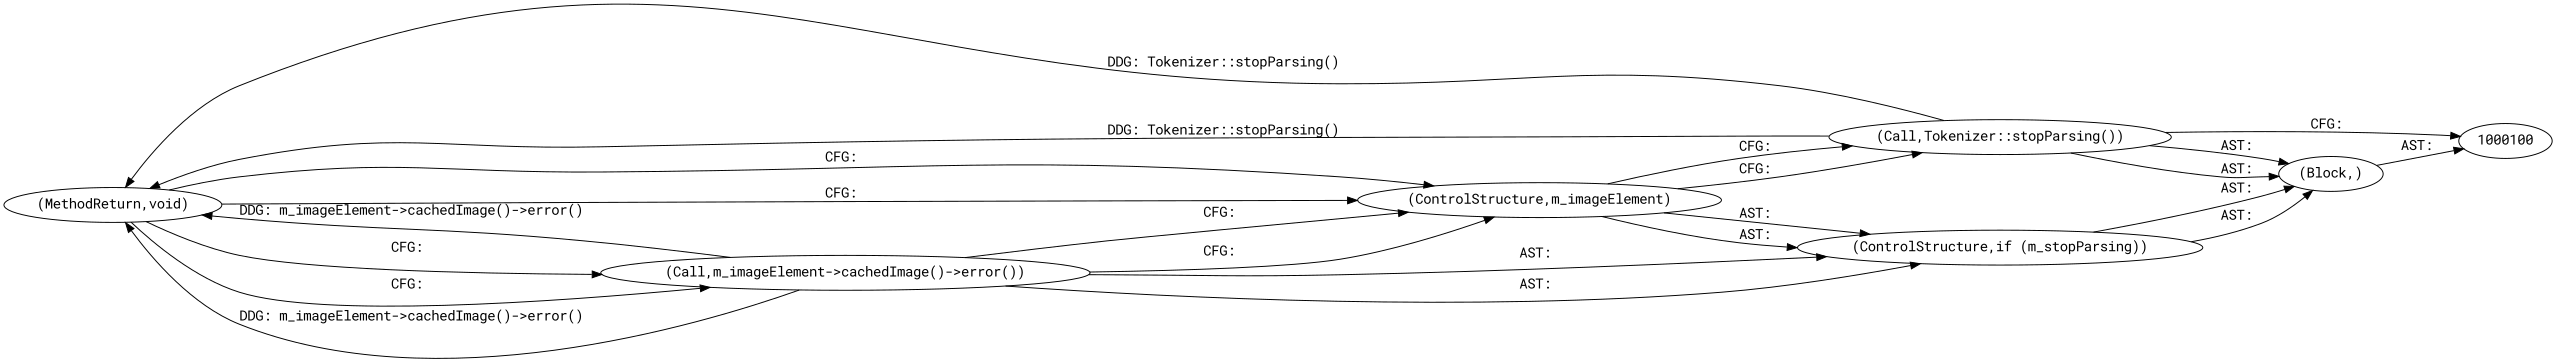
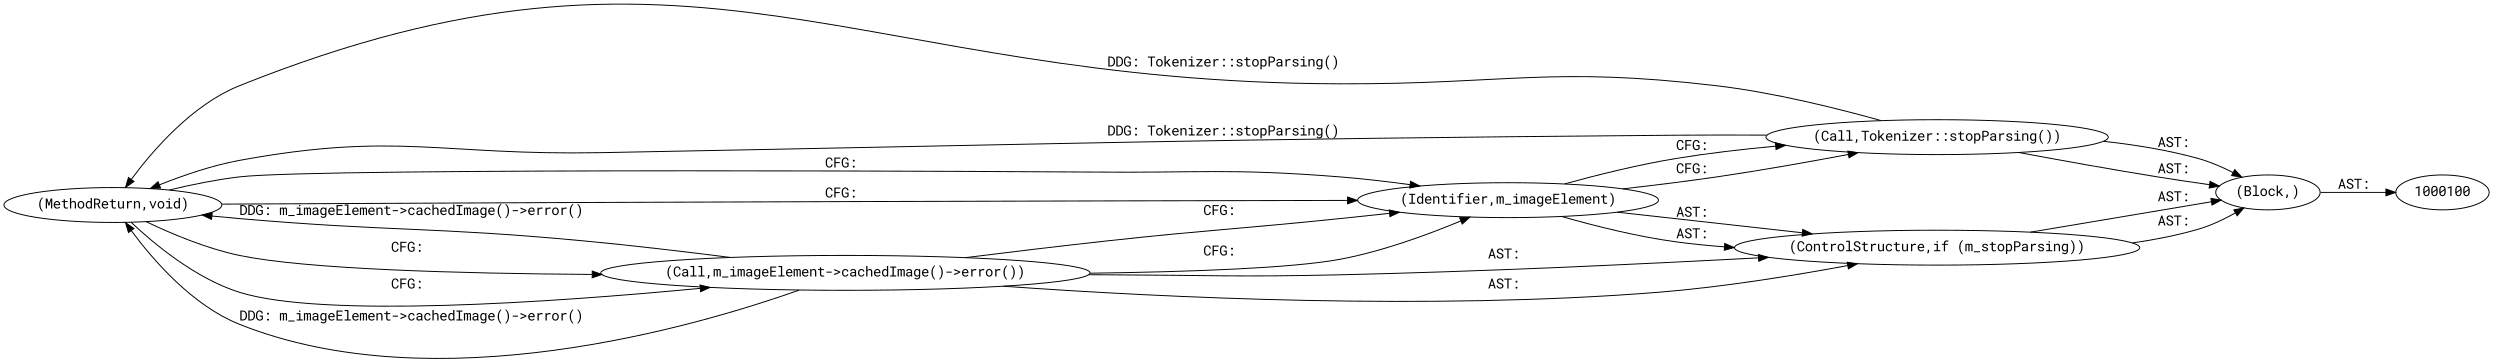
edge "(Call,Tokenizer::stopParsing())" -> "1000100": removed, label "CFG:"
node "(ControlStructure,m_imageElement)": label "(ControlStructure,m_imageElement)" -> "(Identifier,m_imageElement)"
